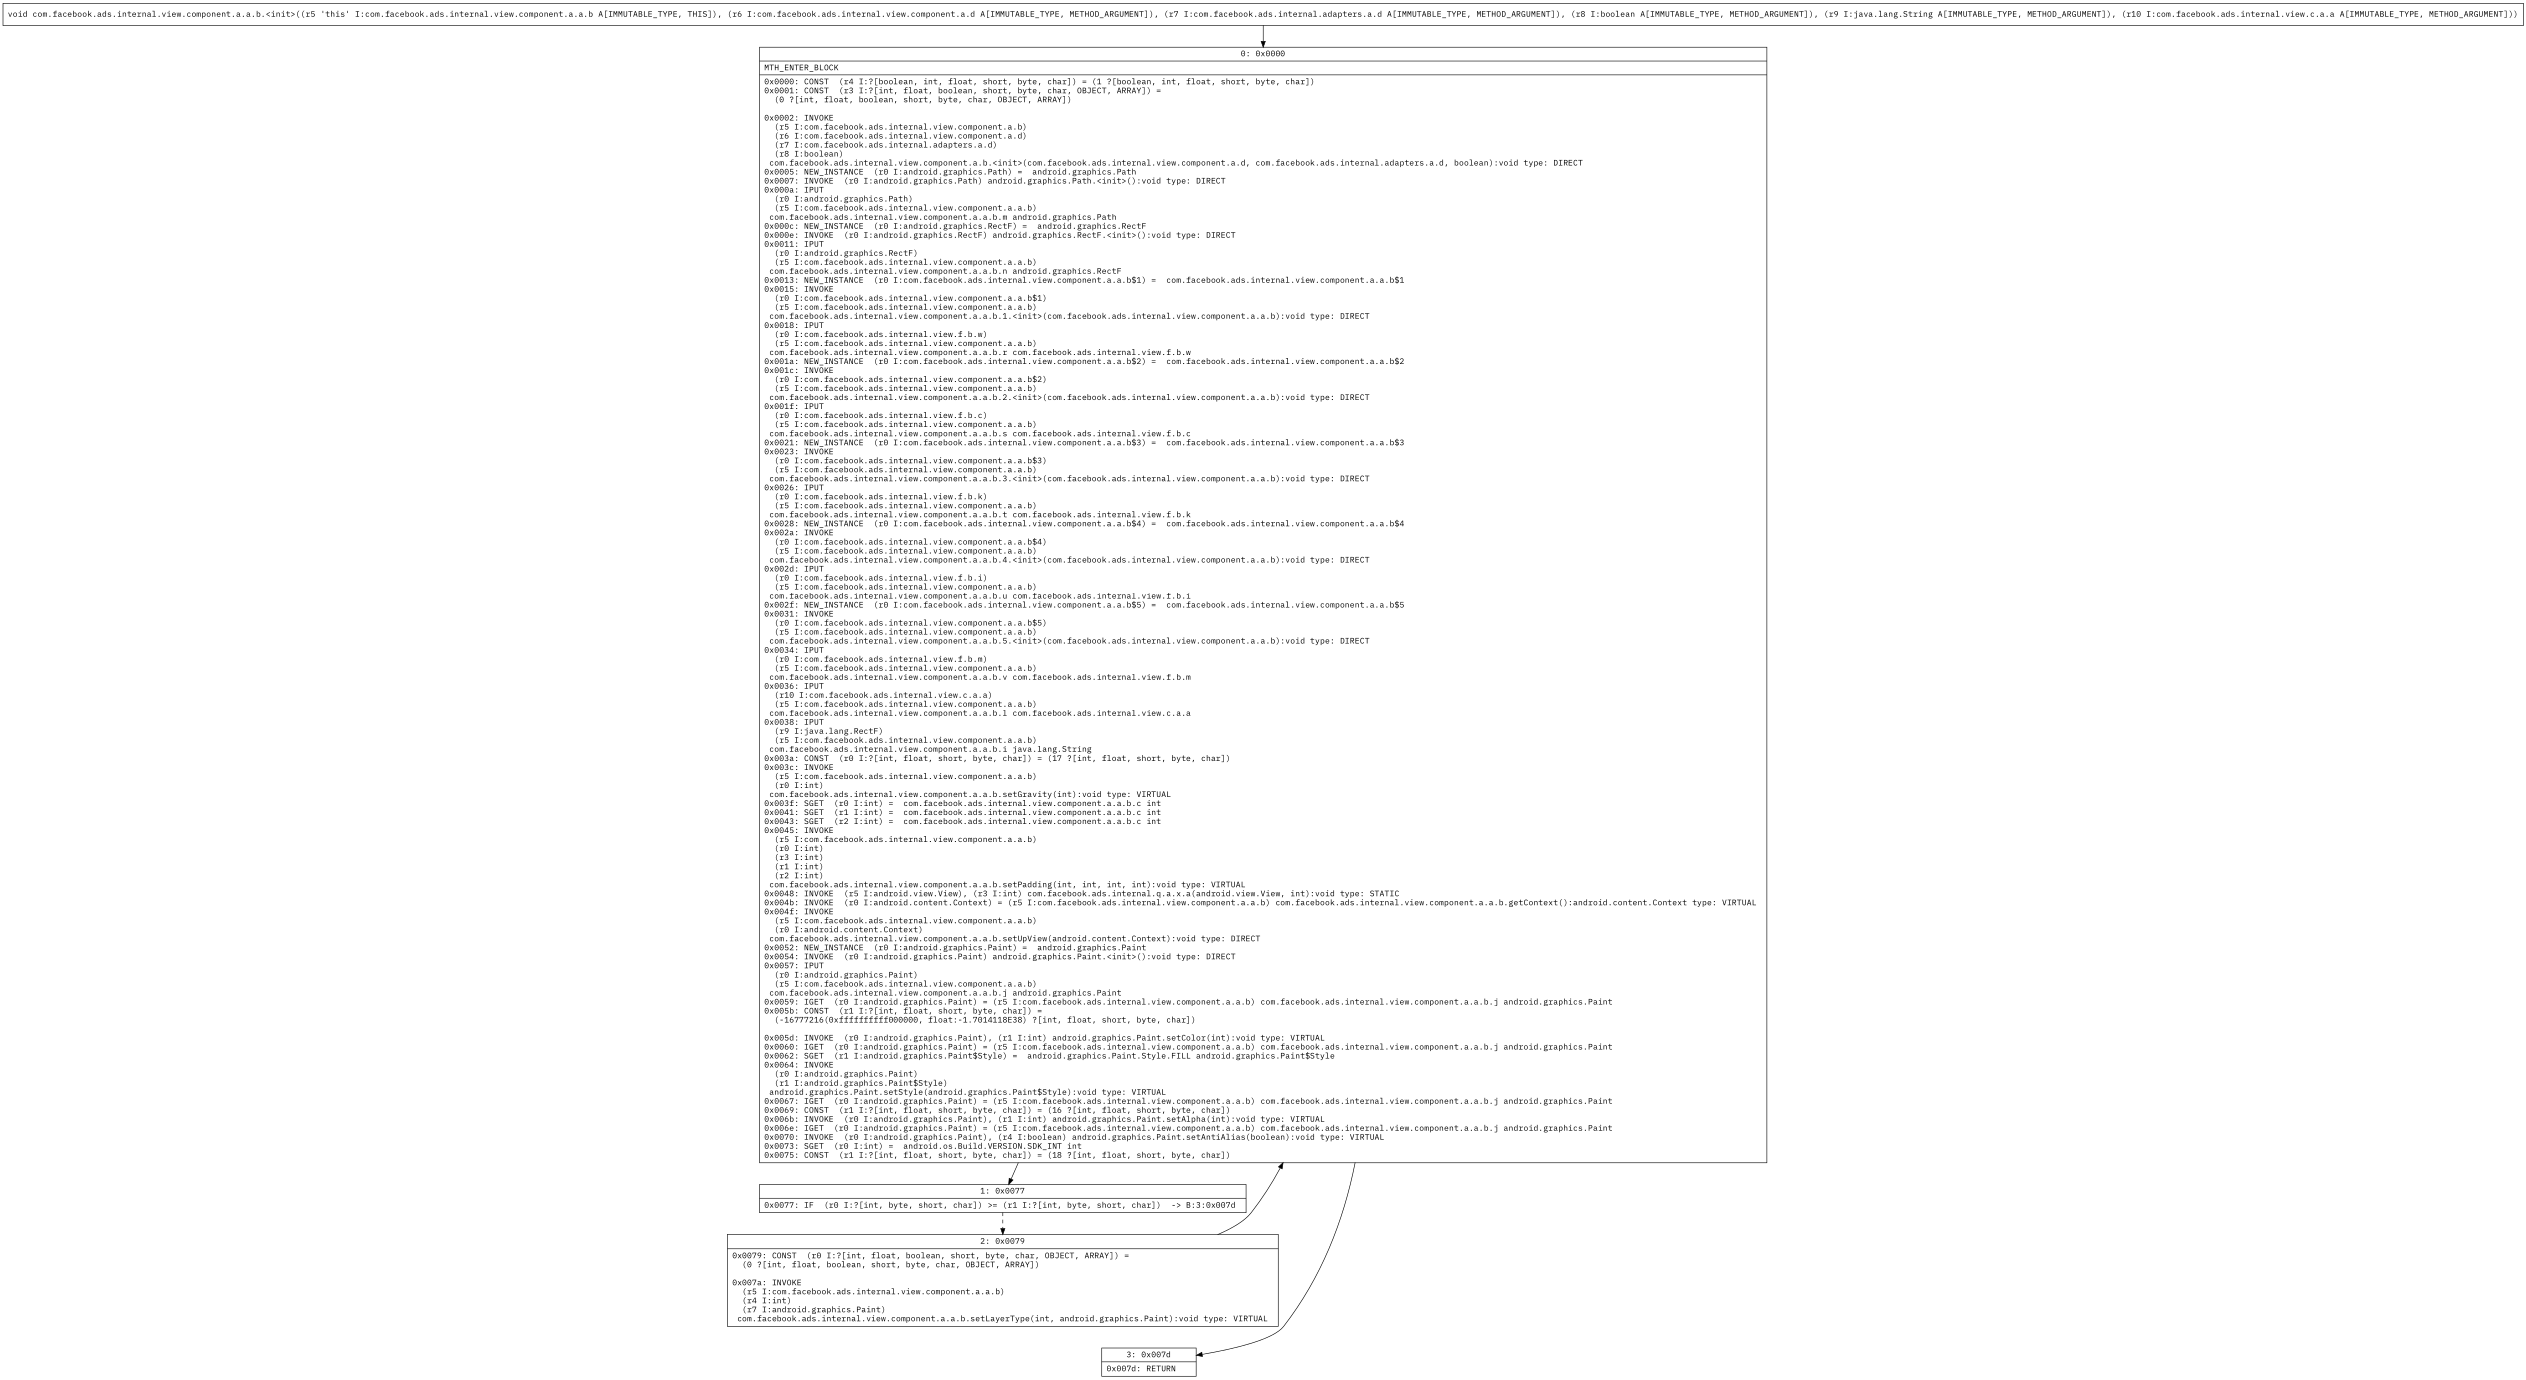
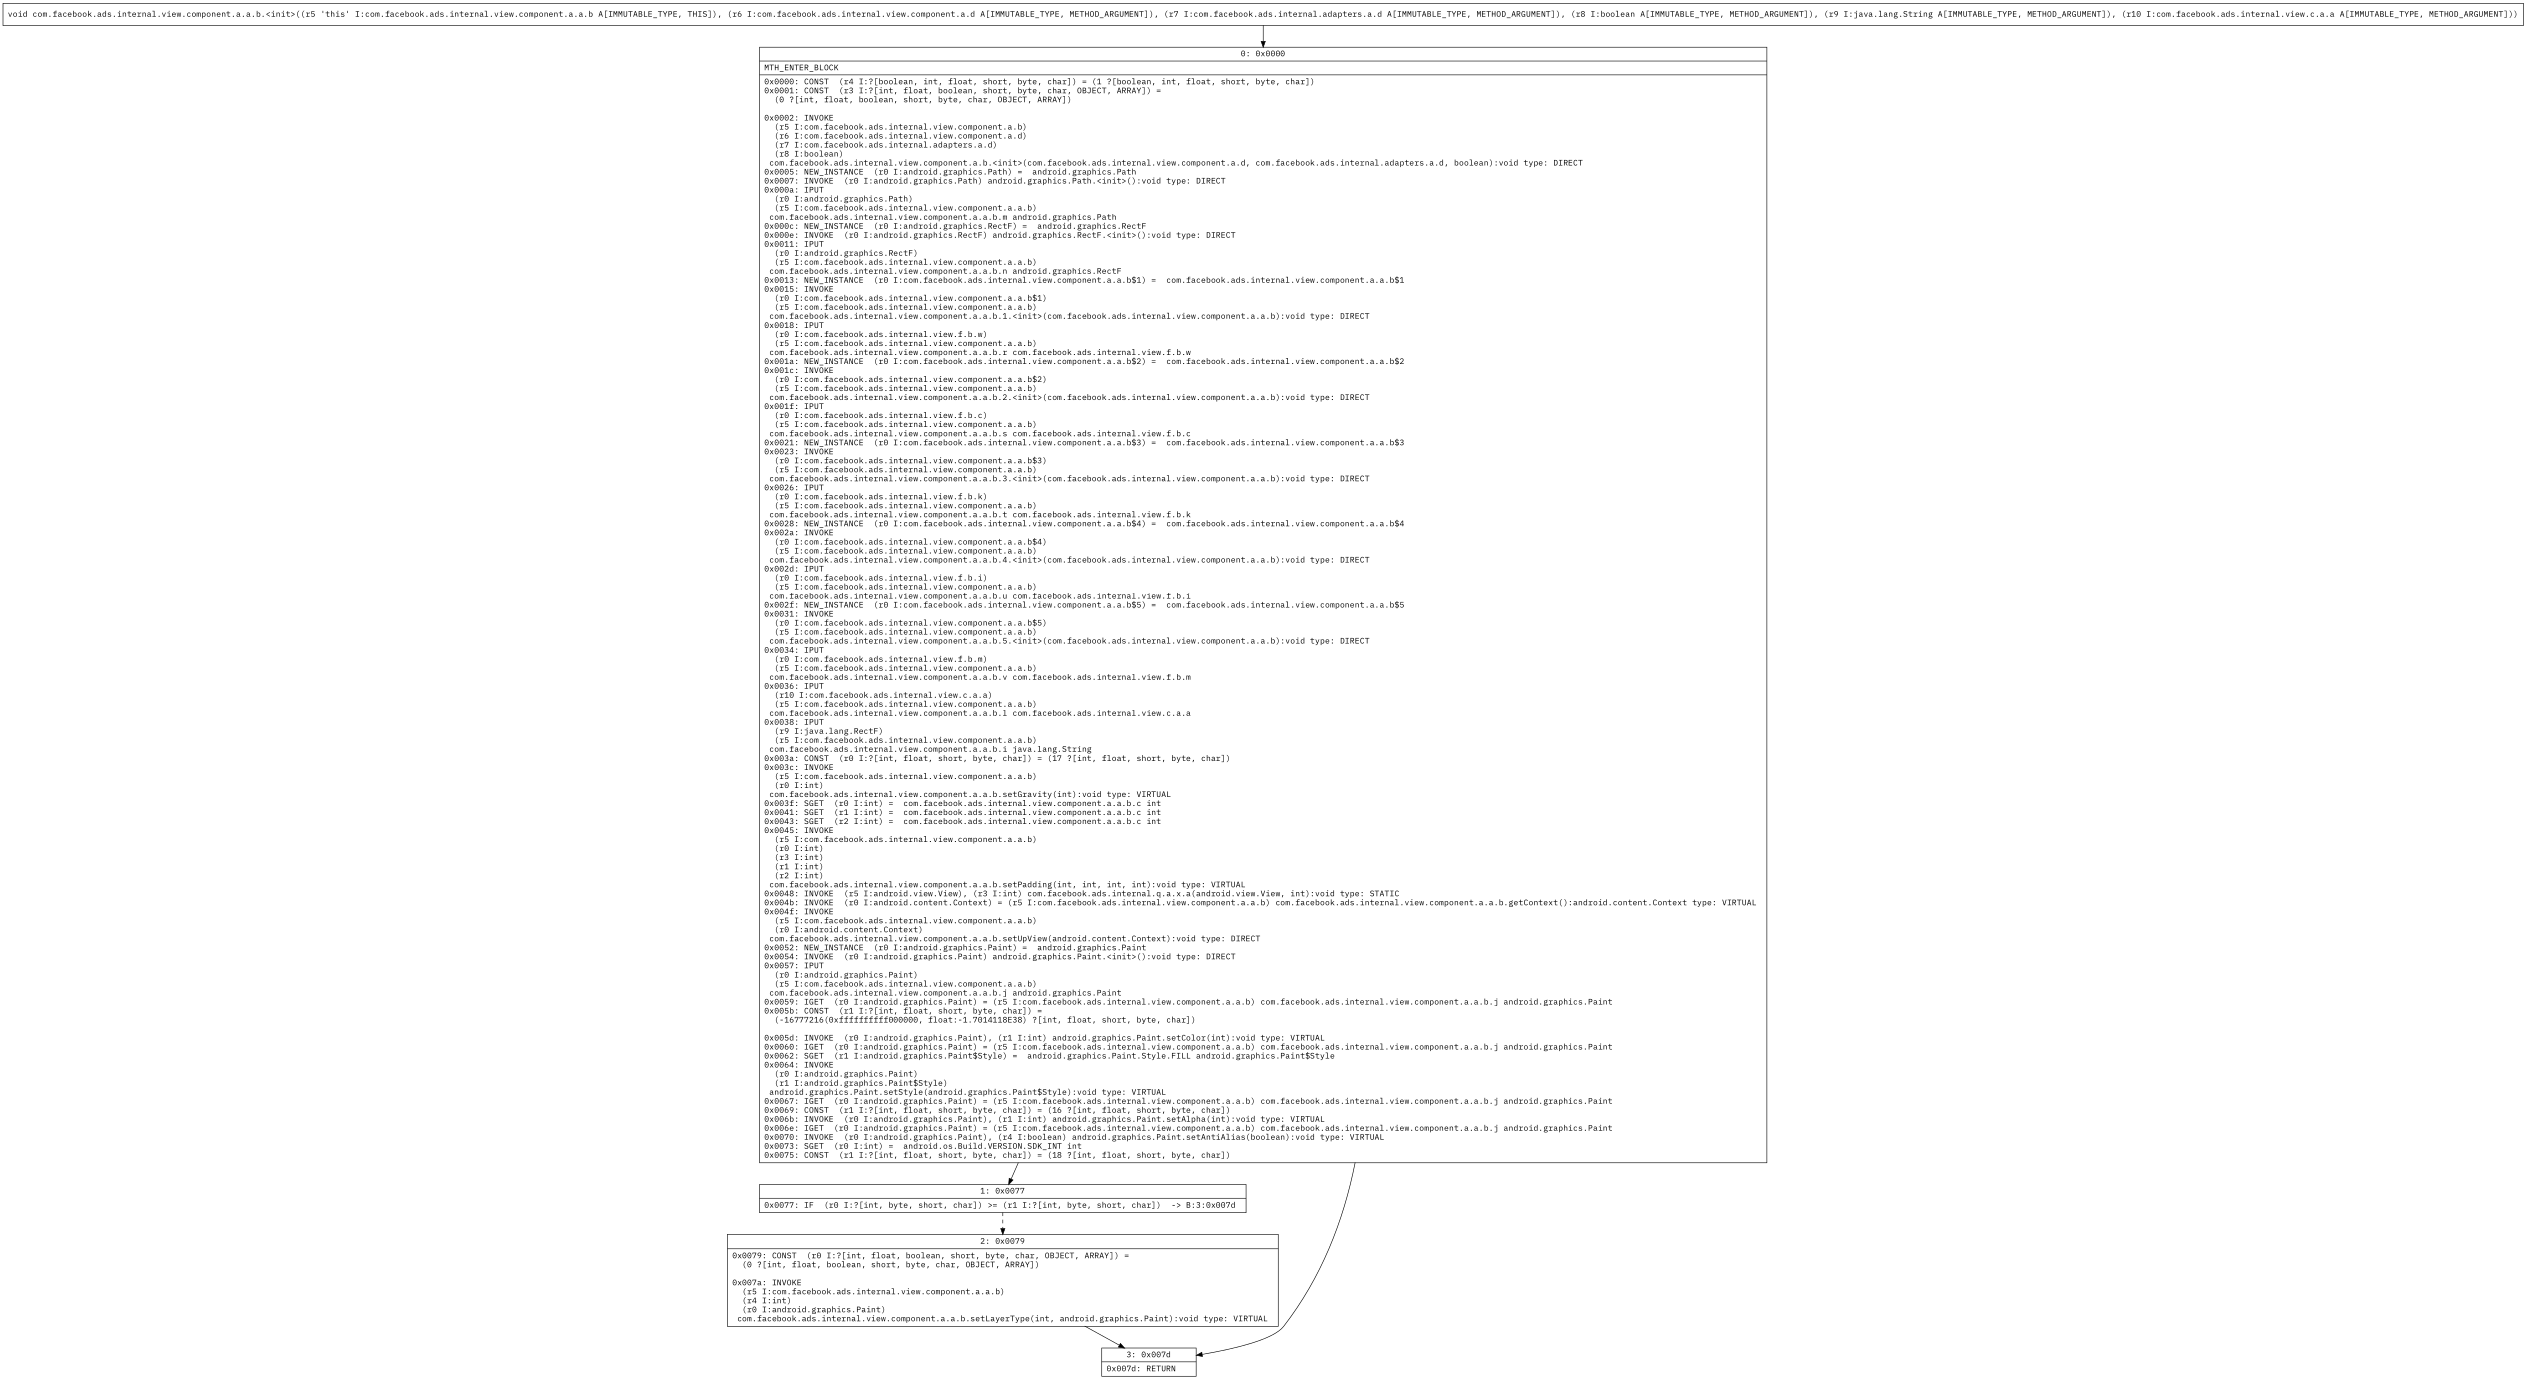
edge "2: 0x0079" -> "0: 0x0000": now "2: 0x0079" -> "3: 0x007d"
node "2: 0x0079": text "(r7 I:android.graphics.Paint)" -> "(r0 I:android.graphics.Paint)"
